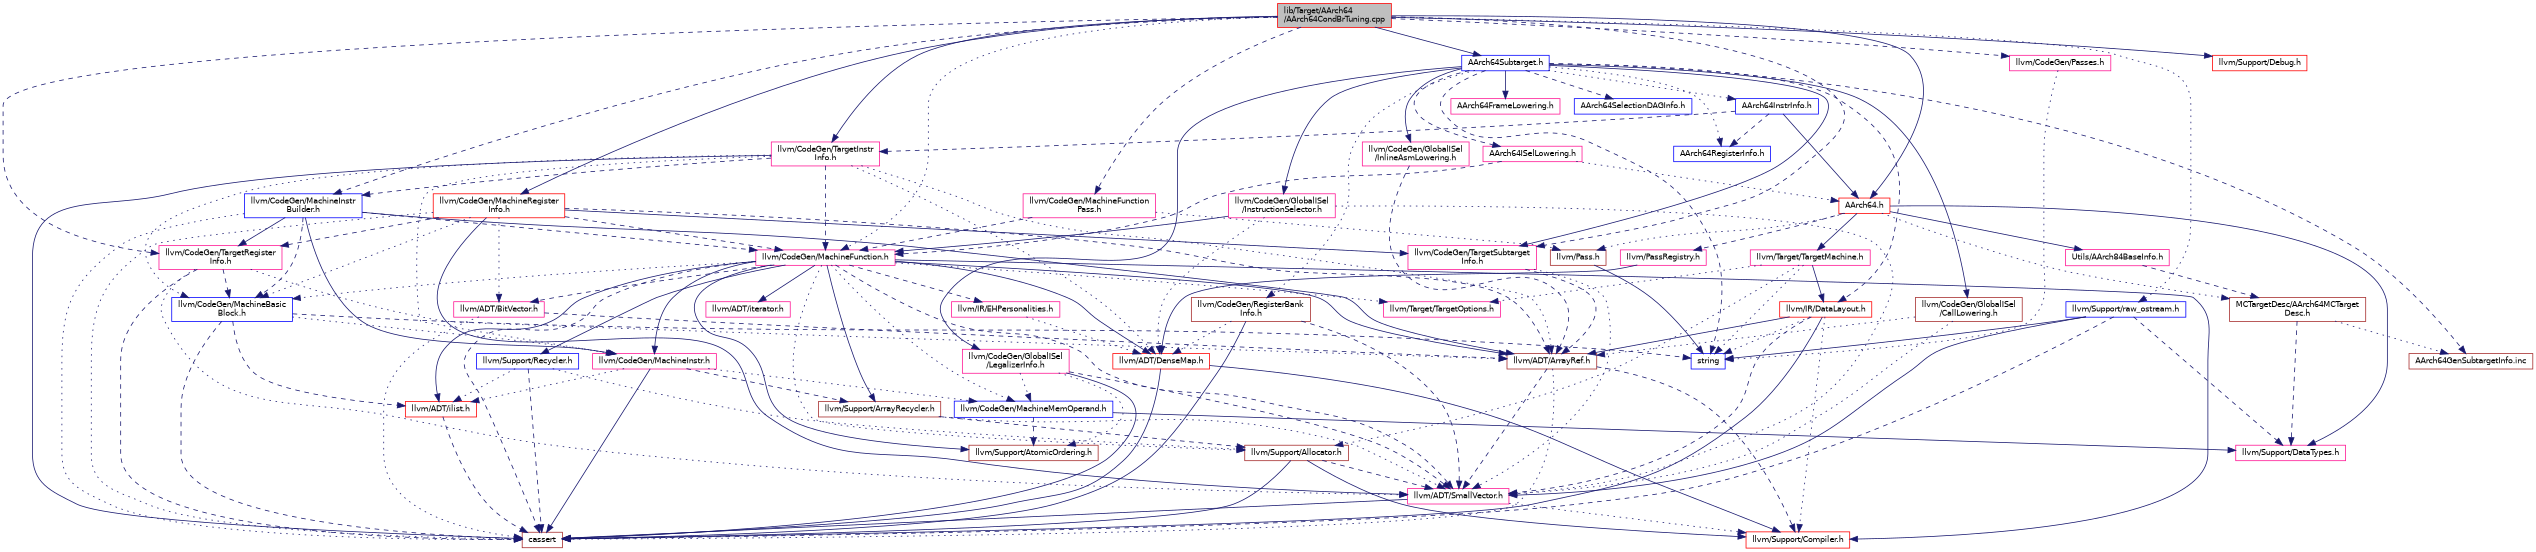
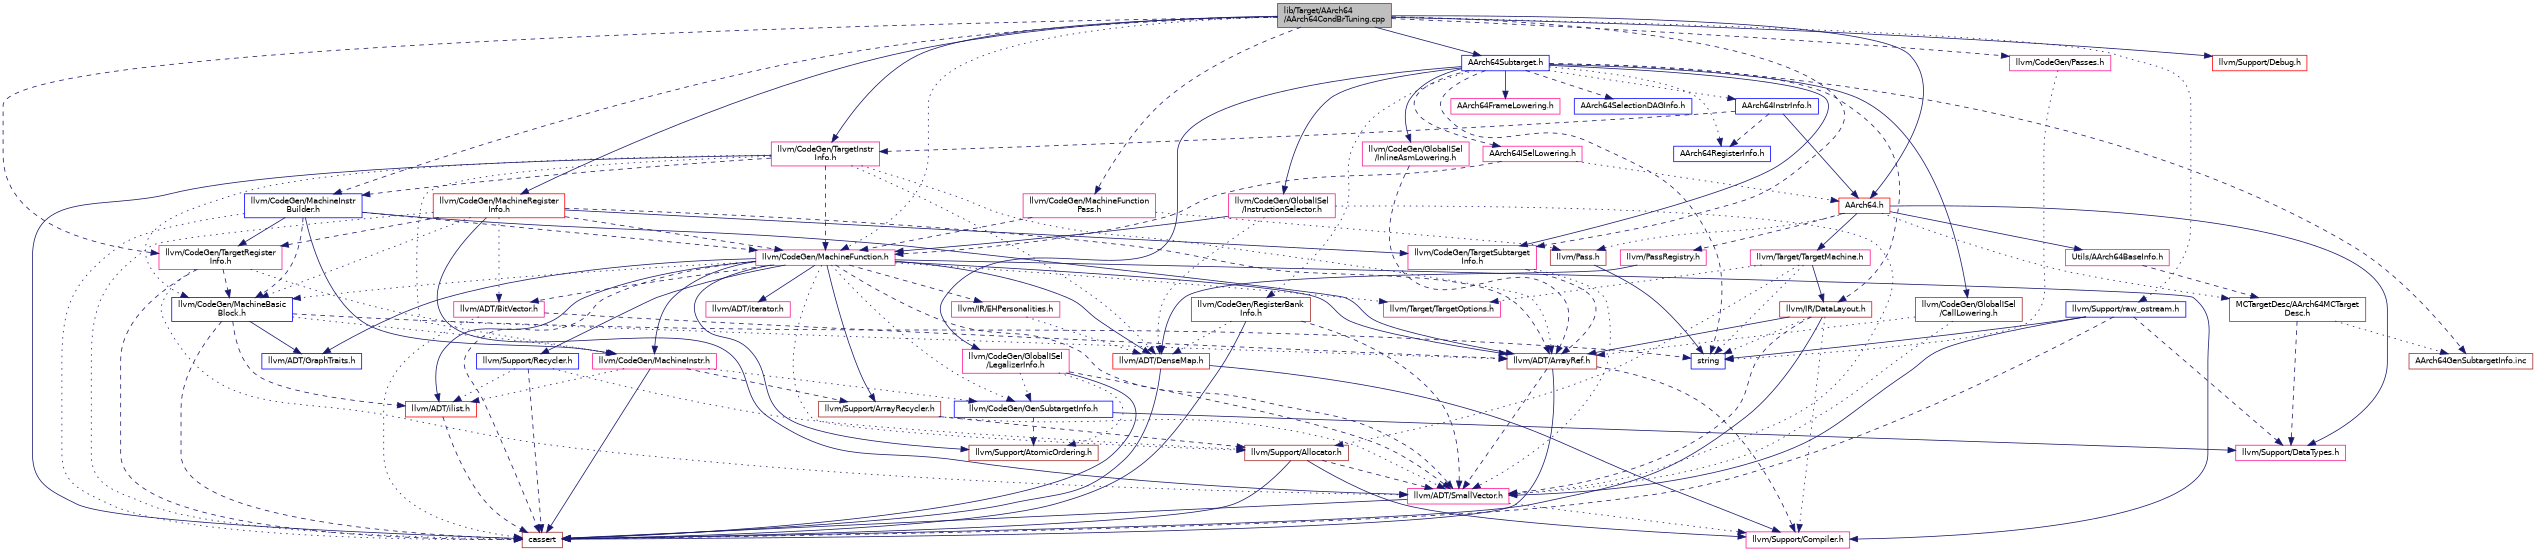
node "Utils/AArch84BaseInfo.h": label "Utils/AArch84BaseInfo.h" -> "Utils/AArch64BaseInfo.h"
node "llvm/ADT/GraphTraits.h": added
node "llvm/CodeGen/MachineMemOperand.h": label "llvm/CodeGen/MachineMemOperand.h" -> "llvm/CodeGen/GenSubtargetInfo.h"
edge "llvm/ADT/ArrayRef.h" -> "cassert": style dotted -> solid
node "llvm/Support/Compiler.h": color red -> deeppink
